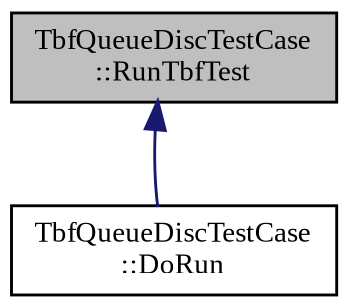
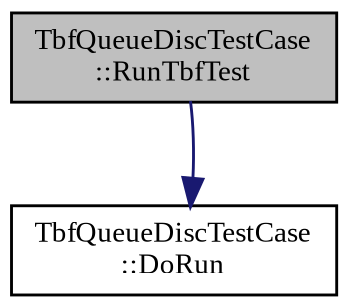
edge "TbfQueueDiscTestCase ::DoRun" -> "TbfQueueDiscTestCase ::RunTbfTest": reversed
